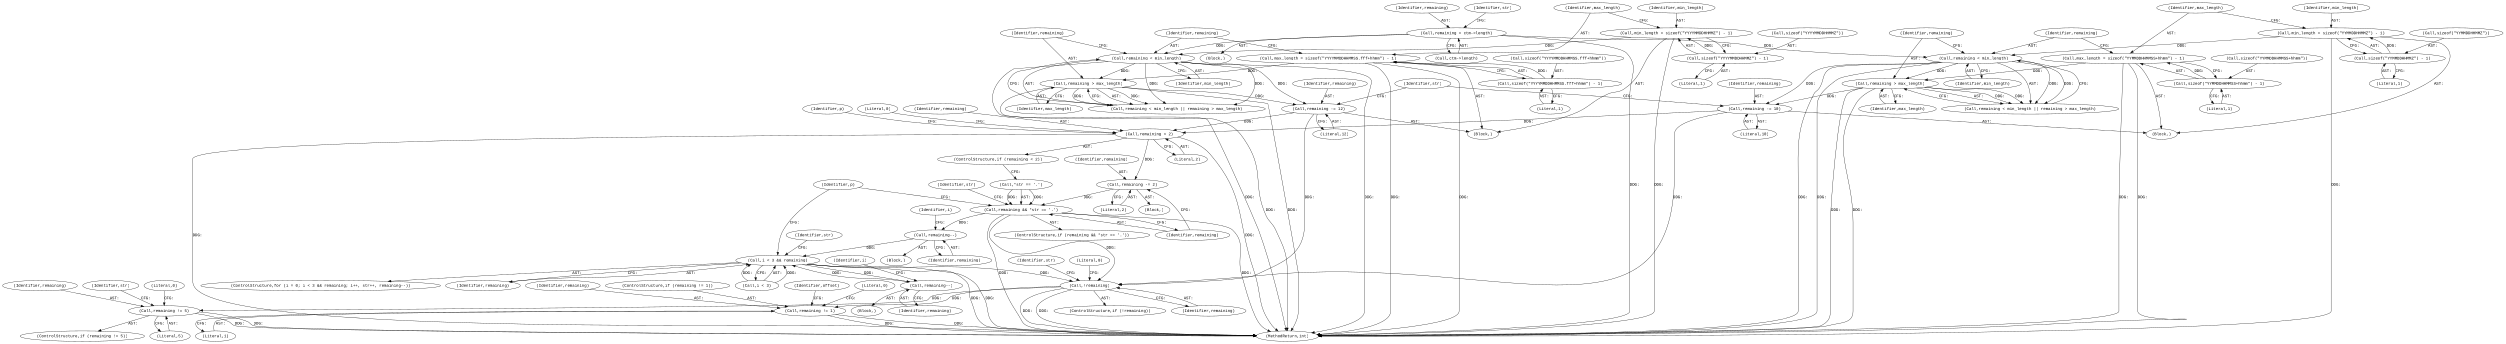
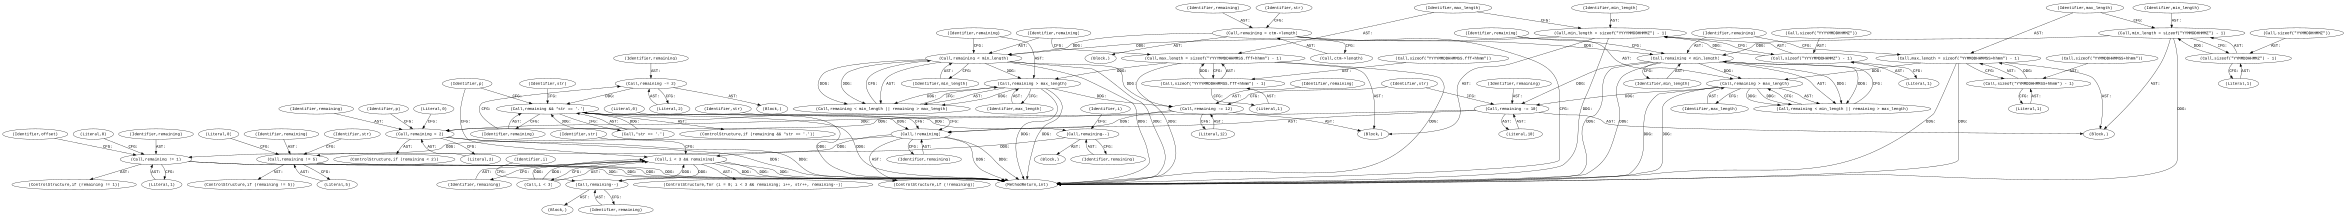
edge "(Call,remaining < 2)" -> "(Call,remaining -= 2)": removed, label "DDG:"
edge "(ControlStructure,if (remaining < 2))" -> "(Call,*str == '.')": now "(Call,remaining && *str == '.')" -> "(Call,*str == '.')"
edge "(Call,remaining = ctm->length)" -> "(MethodReturn,int)": label "DDG: " -> "CFG: "
edge "(Call,remaining -= 10)" -> "(Call,!remaining)": label "DDG: " -> "AST: "
edge "(Call,i < 3 && remaining)" -> "(Call,!remaining)": now "(Call,i < 3 && remaining)" -> "(ControlStructure,if (!remaining))"
edge "(ControlStructure,if (remaining != 1))" -> "(Call,remaining != 1)": reversed
